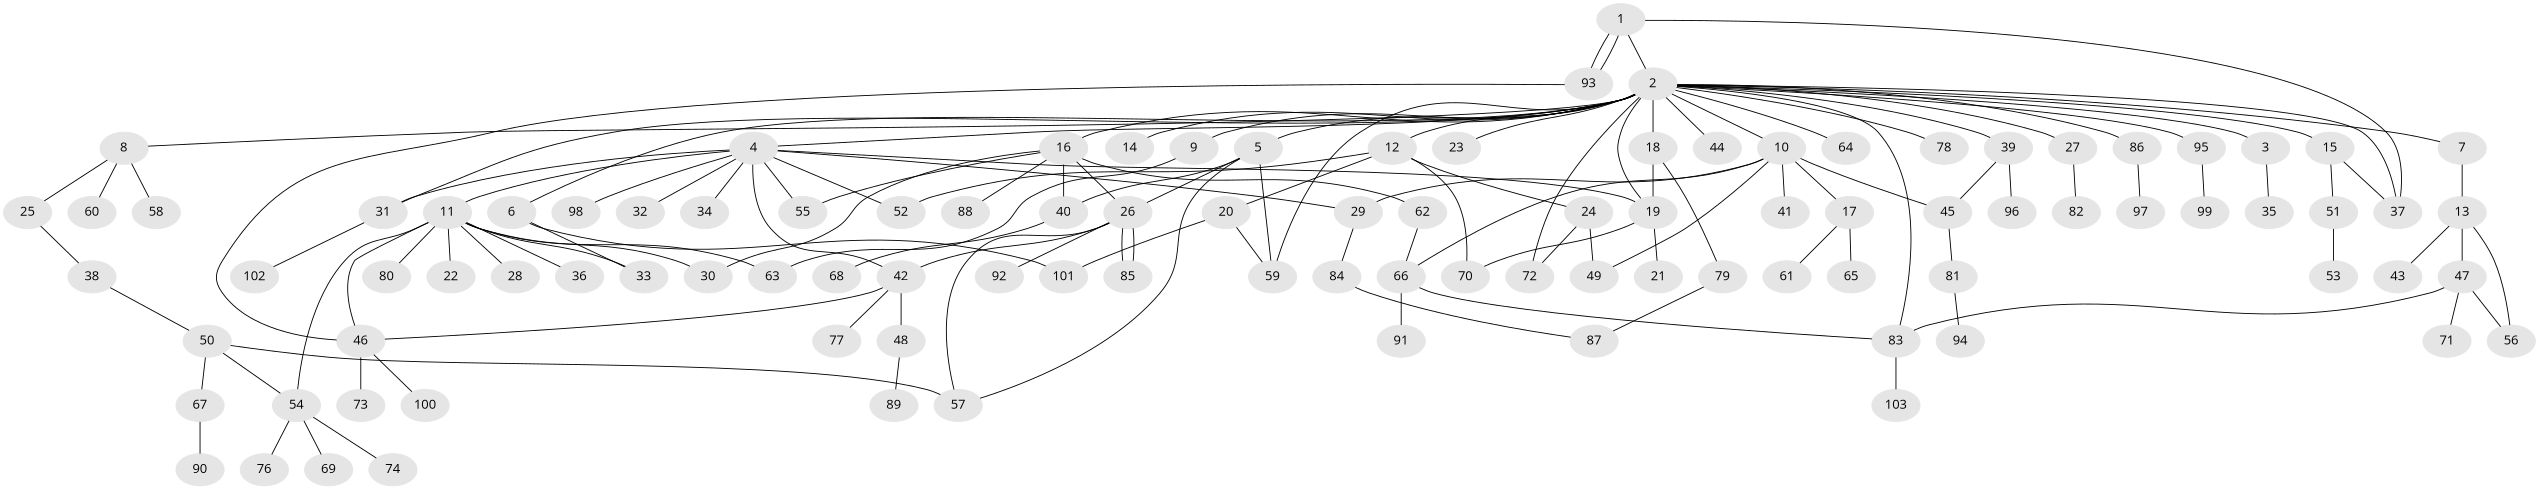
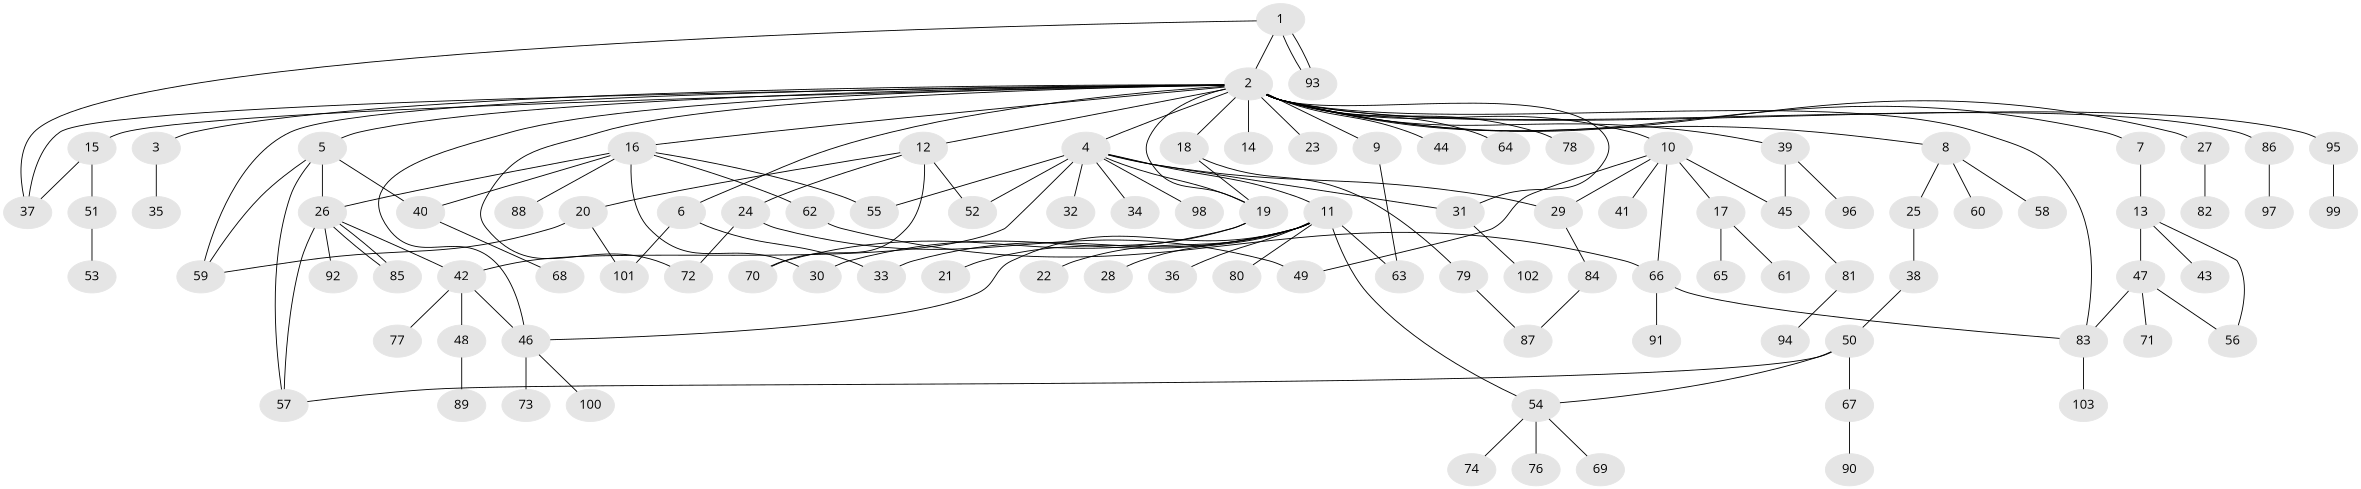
edge "93" -- "46": now "2" -- "46"
